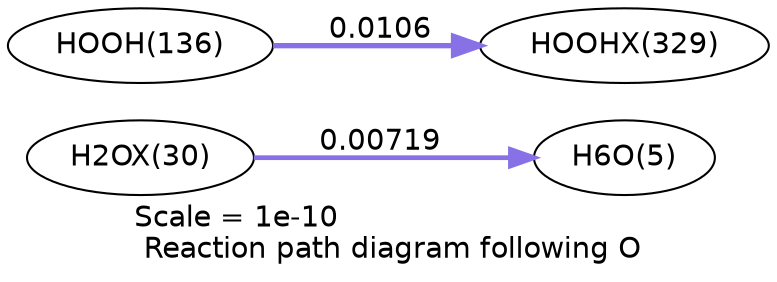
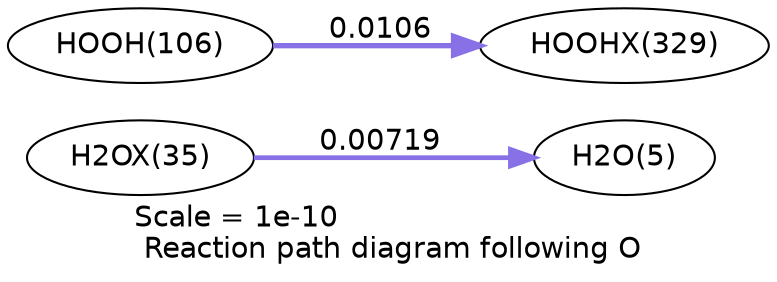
node "HOOH(136)": label "HOOH(136)" -> "HOOH(106)"
node "H2OX(30)": label "H2OX(30)" -> "H2OX(35)"
node "H6O(5)": label "H6O(5)" -> "H2O(5)"
